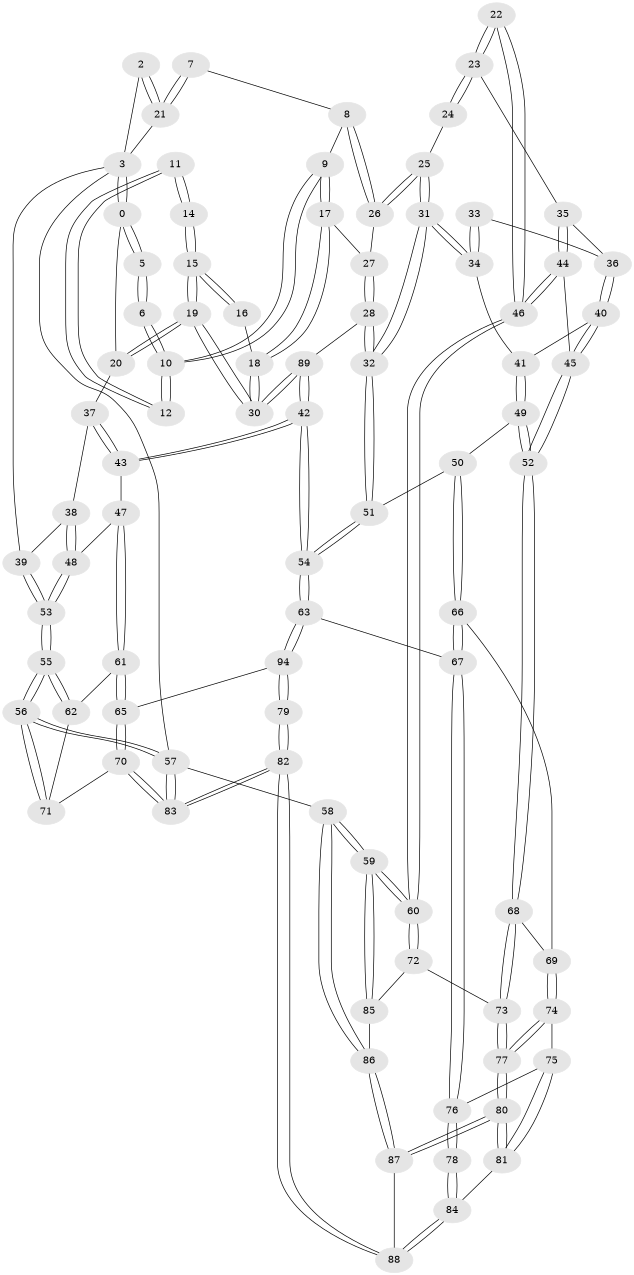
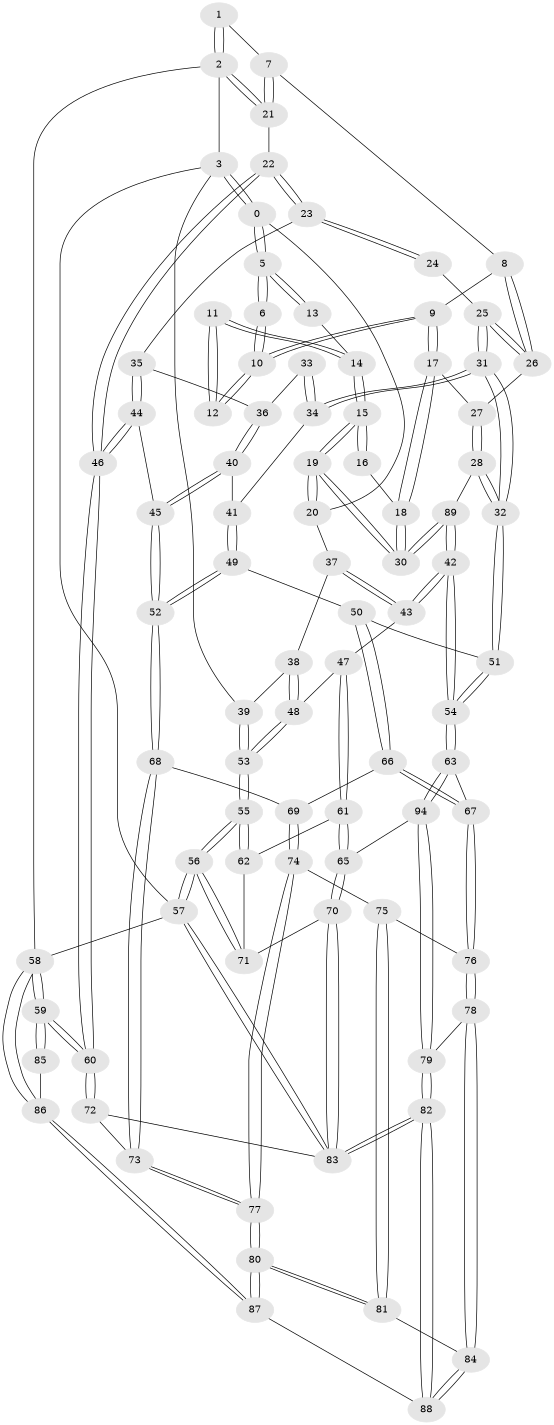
node "1": added
edge "21" -- "3": now "21" -- "22"
node "13": added
edge "2" -- "58": added
edge "72" -- "85": now "72" -- "83"
edge "78" -- "79": added
